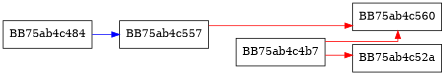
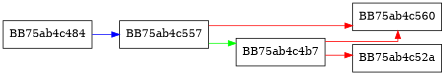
edge "BB75ab4c557" -> "BB75ab4c4b7": added
